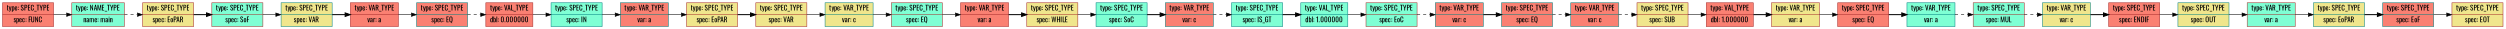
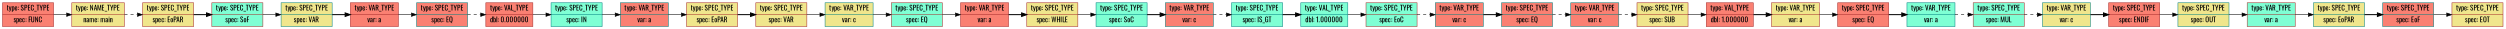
node "type: NAME_TYPE": fillcolor aquamarine -> khaki
